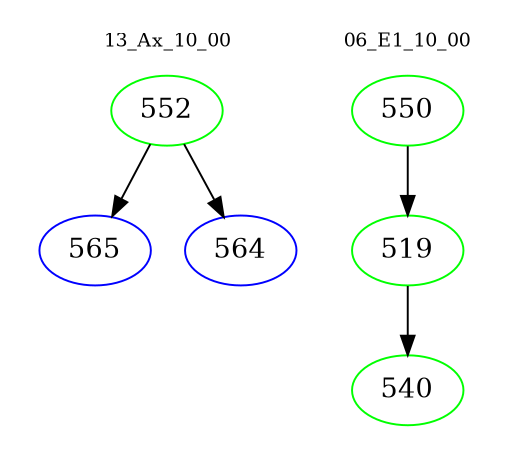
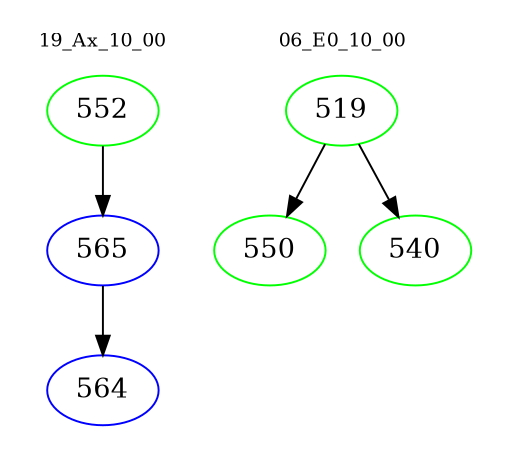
cluster "13_Ax_10_00": label "13_Ax_10_00" -> "19_Ax_10_00"
cluster "06_E1_10_00": label "06_E1_10_00" -> "06_E0_10_00"
edge "550" -> "519": reversed
edge "552" -> "564": now "565" -> "564"
